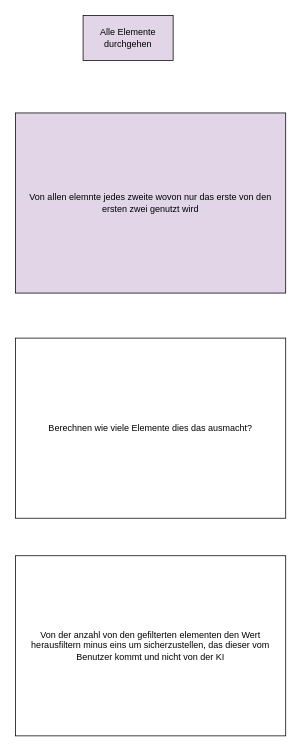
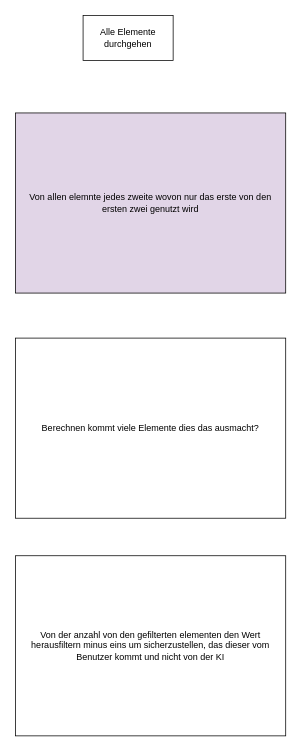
node "Alle Elemente durchgehen": fillcolor #e1d5e7 -> #ffffff
node "Berechnen wie viele Elemente dies das ausmacht?": label "Berechnen wie viele Elemente dies das ausmacht?" -> "Berechnen kommt viele Elemente dies das ausmacht?"
